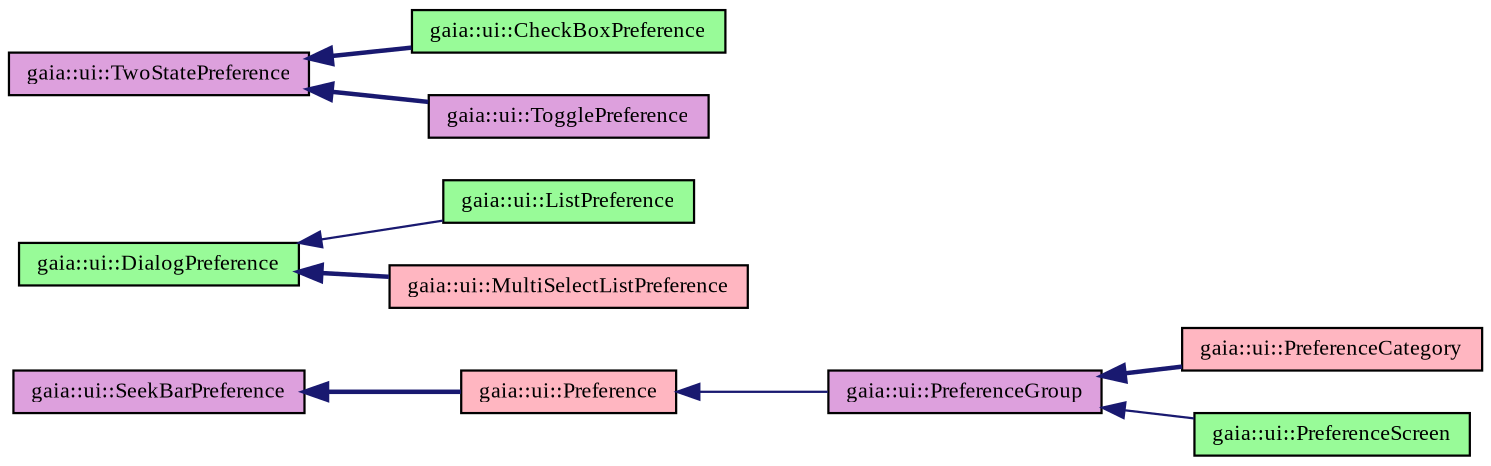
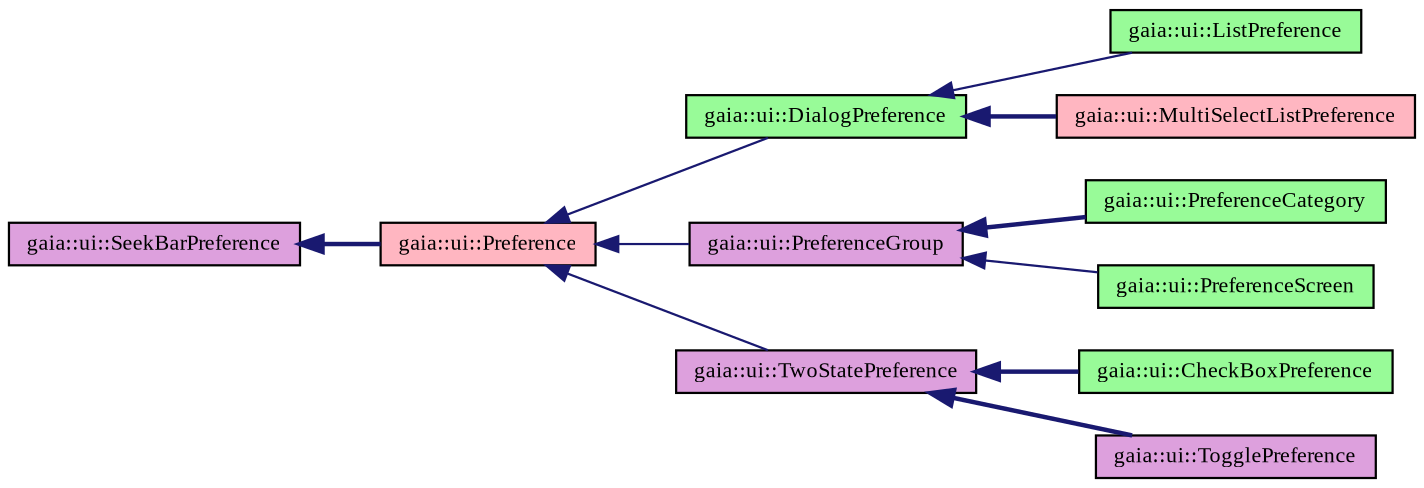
edge "gaia::ui::DialogPreference" -> "gaia::ui::Preference": added
edge "gaia::ui::TwoStatePreference" -> "gaia::ui::Preference": added
node "gaia::ui::PreferenceCategory": fillcolor lightpink -> palegreen
